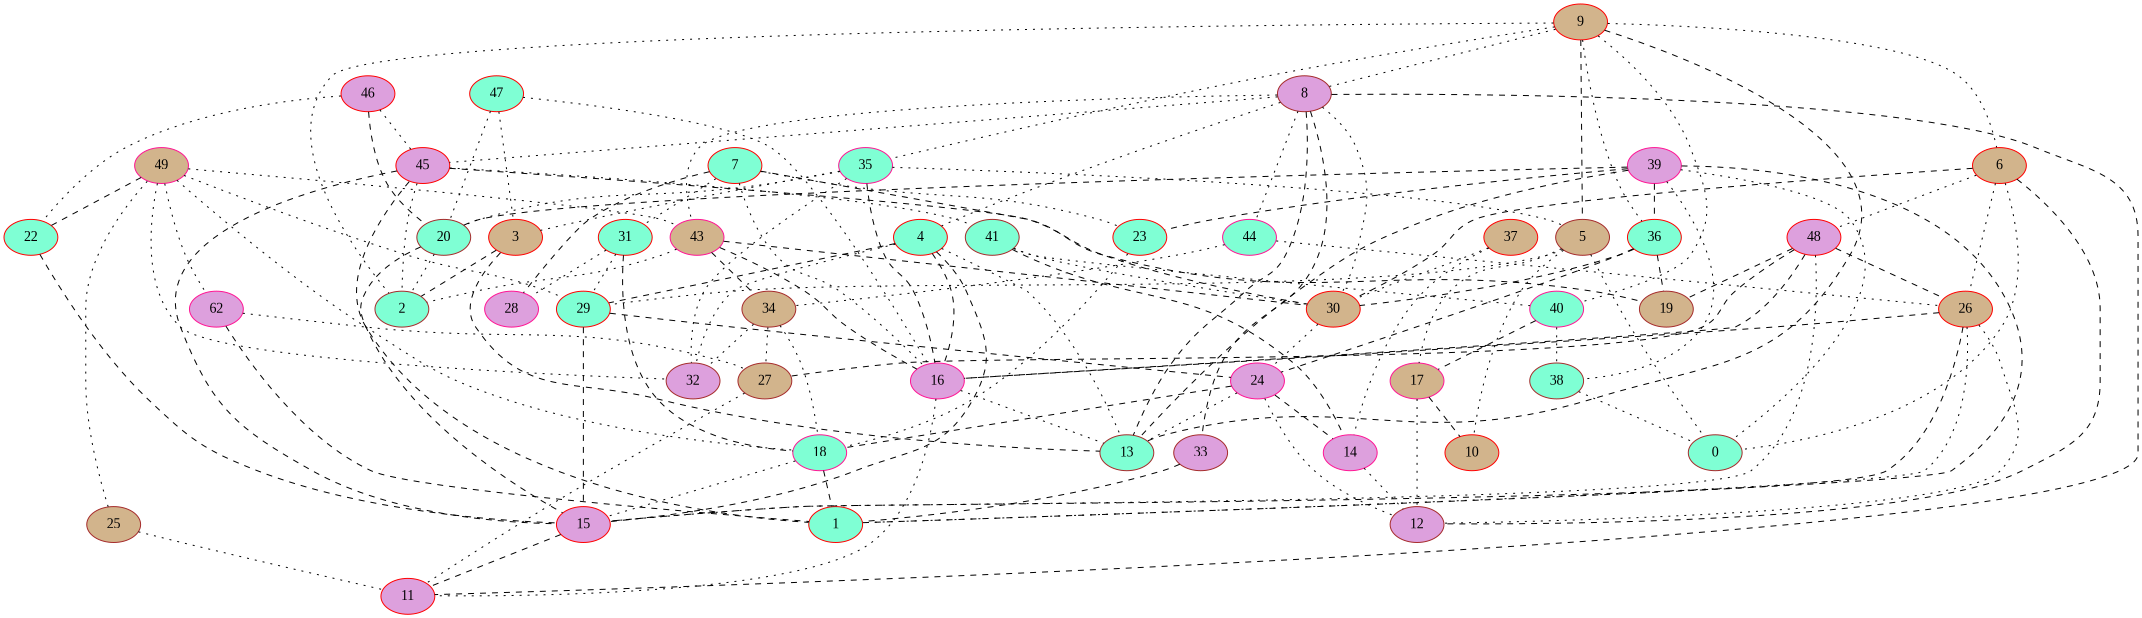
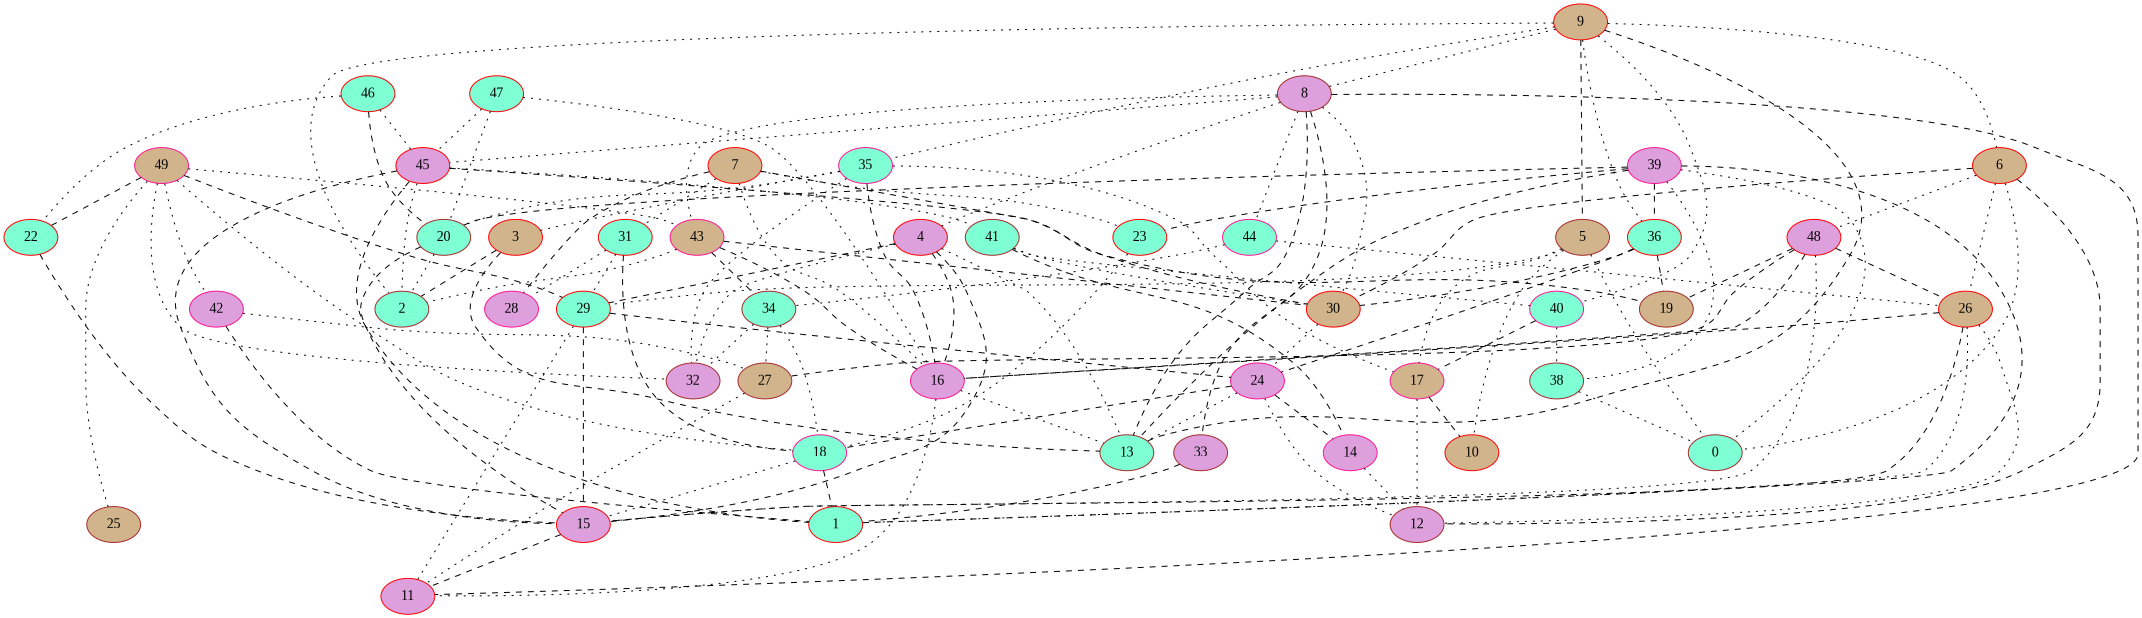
node "46": fillcolor plum -> aquamarine
node "7": fillcolor aquamarine -> tan
edge "47" -- "3": now "47" -- "45"
edge "35" -- "5": now "35" -- "17"
node "4": fillcolor aquamarine -> plum
node "37": removed
edge "49" -- "29": style dotted -> dashed
node "62": label "62" -> "42"
node "34": fillcolor tan -> aquamarine
edge "25" -- "11": now "29" -- "11"
